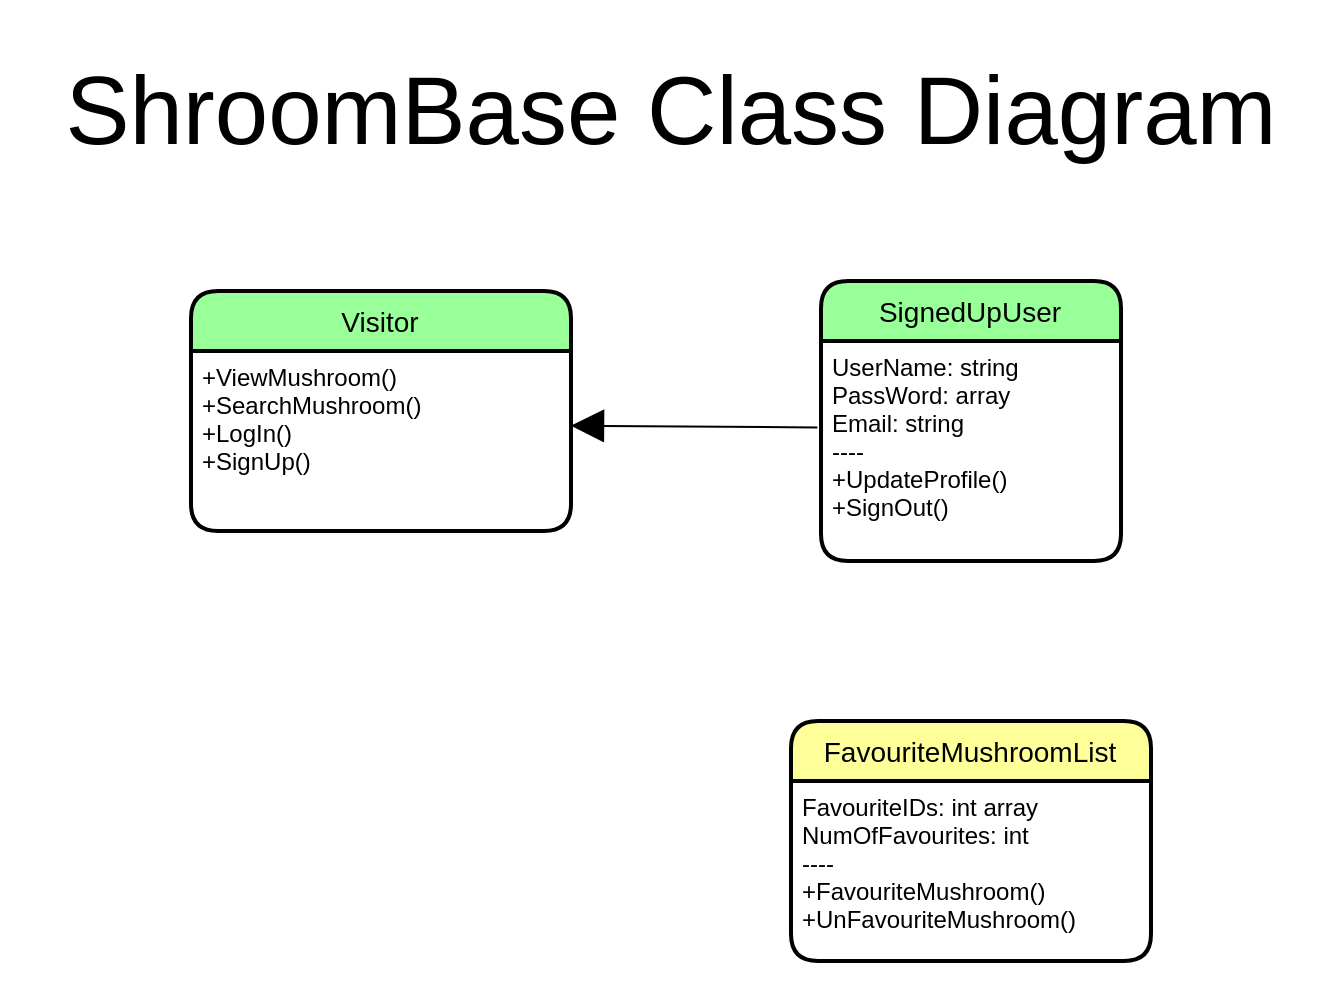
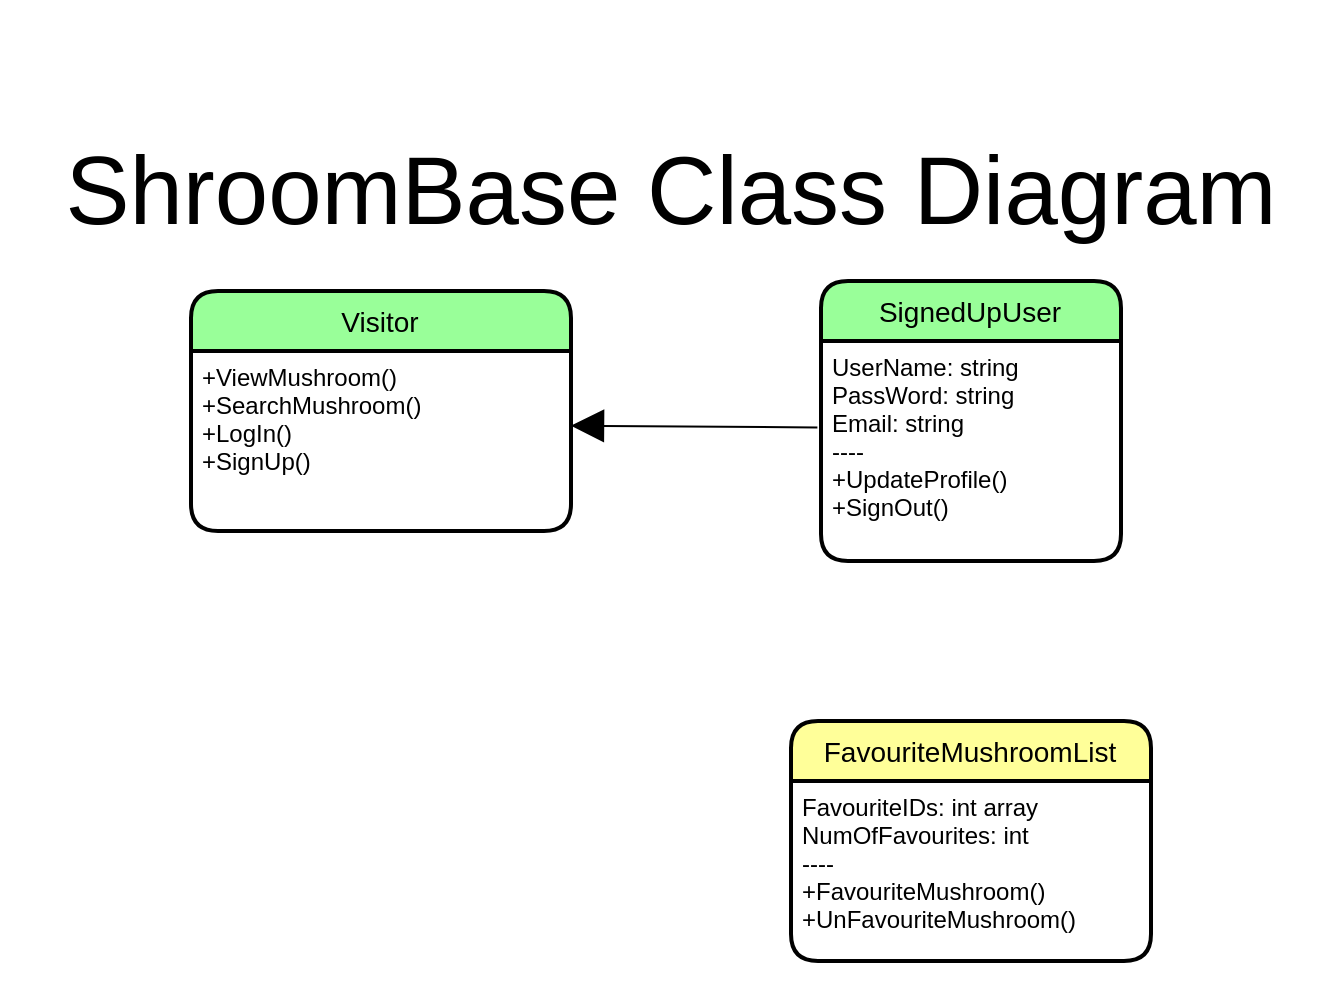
node "ShroomBase Class Diagram": moved (671, 111) -> (671, 191)
node "UserName: string PassWord: array Email: string ---- +UpdateProfile() +SignOut()": label "UserName: string PassWord: array Email: string ---- +UpdateProfile() +SignOut()" -> "UserName: string PassWord: string Email: string ---- +UpdateProfile() +SignOut()"
